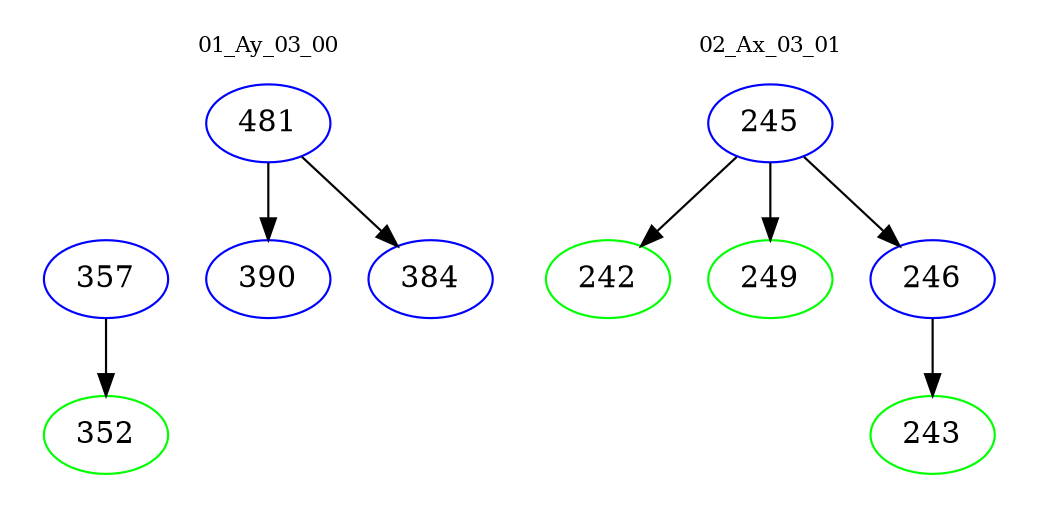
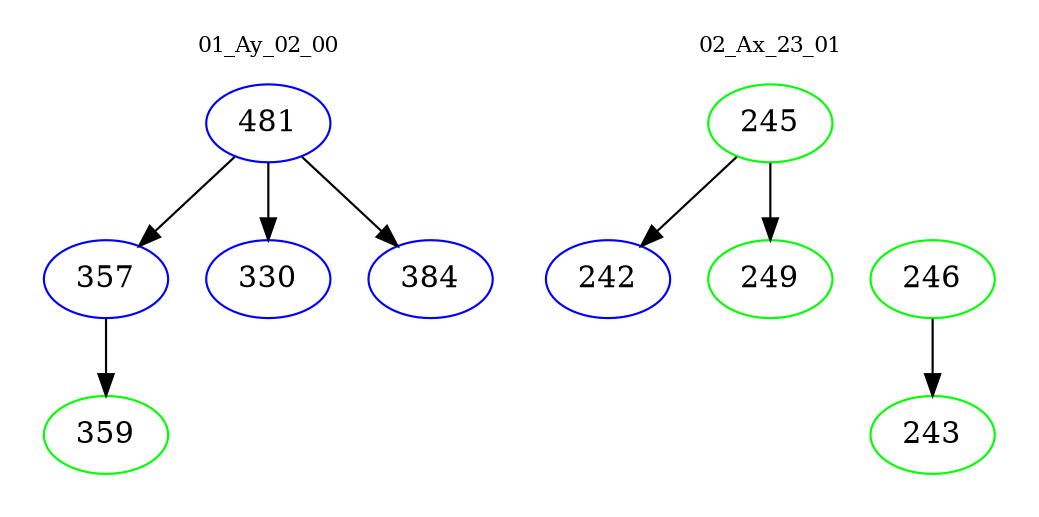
cluster "01_Ay_03_00": label "01_Ay_03_00" -> "01_Ay_02_00"
cluster "02_Ax_03_01": label "02_Ax_03_01" -> "02_Ax_23_01"
node "245": color blue -> green
edge "481" -> "357": added
edge "245" -> "246": removed
node "390": label "390" -> "330"
node "242": color green -> blue
node "246": color blue -> green
node "352": label "352" -> "359"
